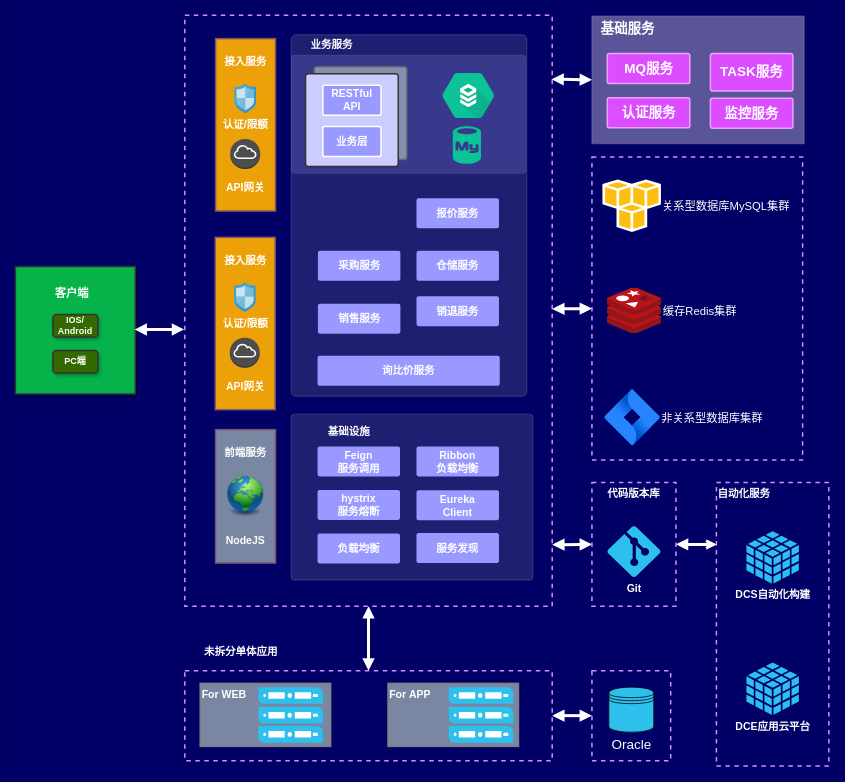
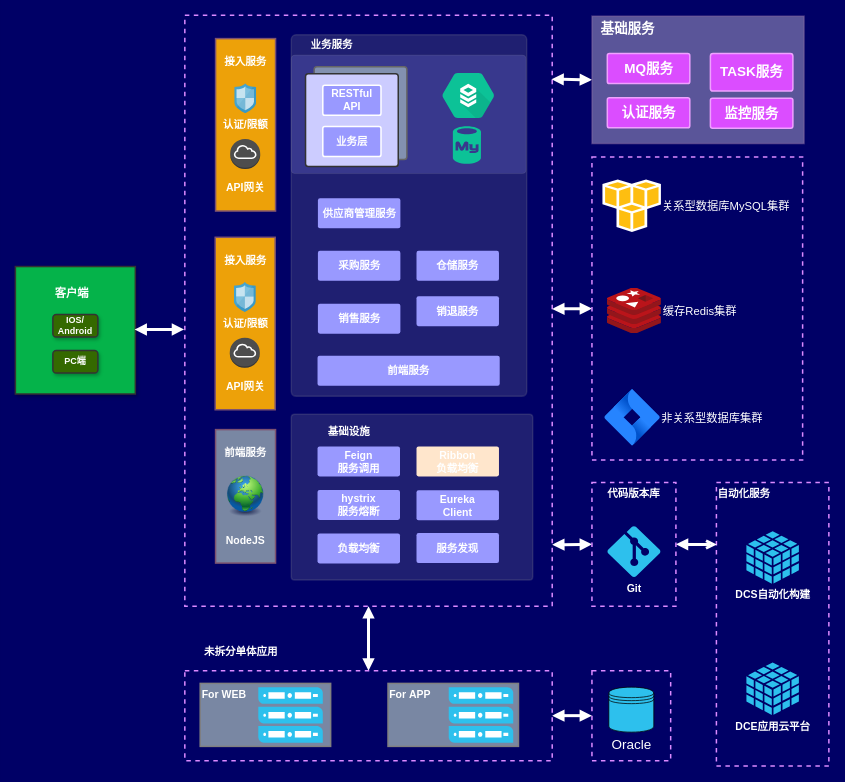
node "供应商管理服务": added
node "报价服务": removed
node "询比价服务": label "询比价服务" -> "前端服务"
node "Ribbon 负载均衡": fillcolor #9999ff -> #ffe6cc
